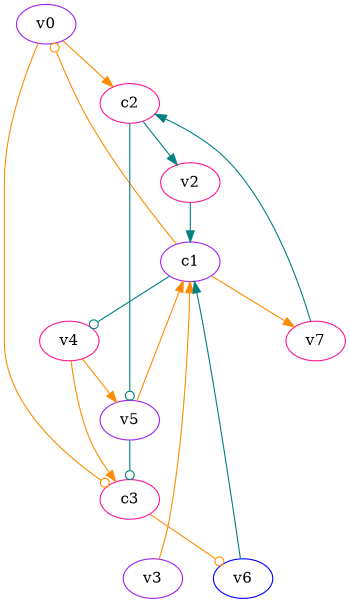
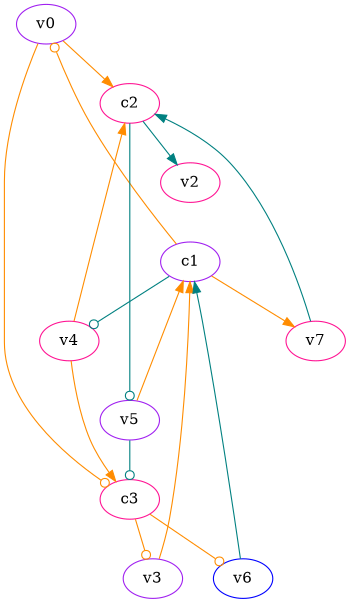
edge "v2" -> "c1": removed
edge "v4" -> "v5": now "v4" -> "c2"
edge "c3" -> "v3": added
